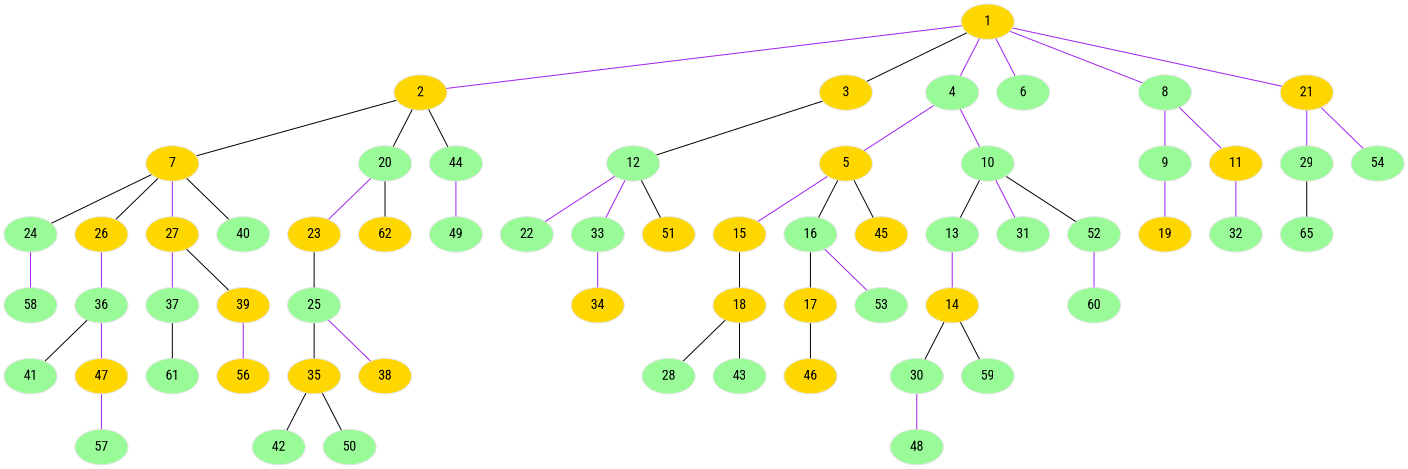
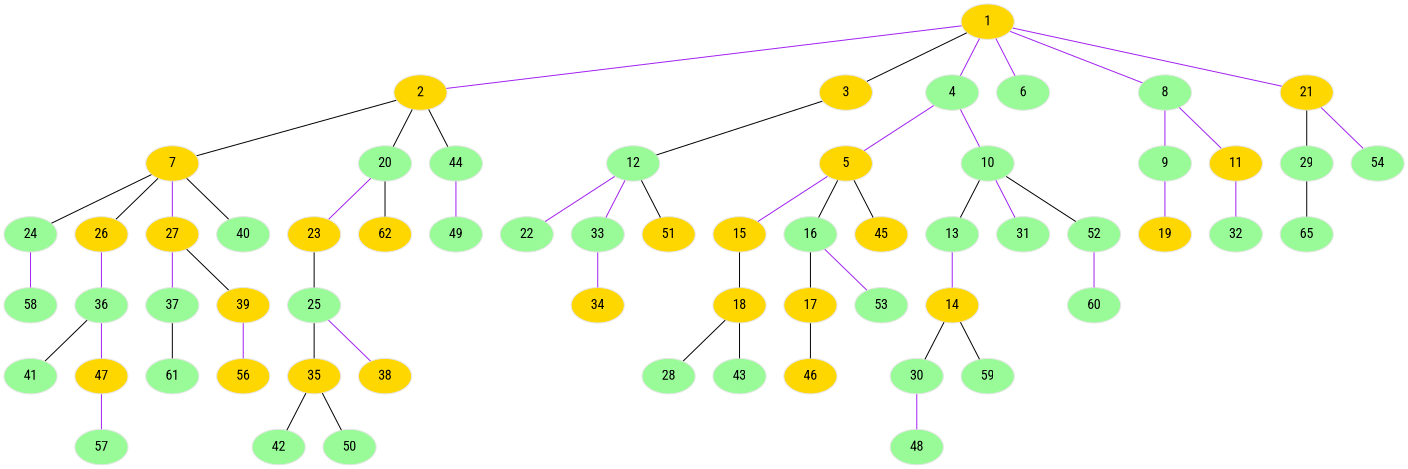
edge "21" -- "29": color purple -> black
